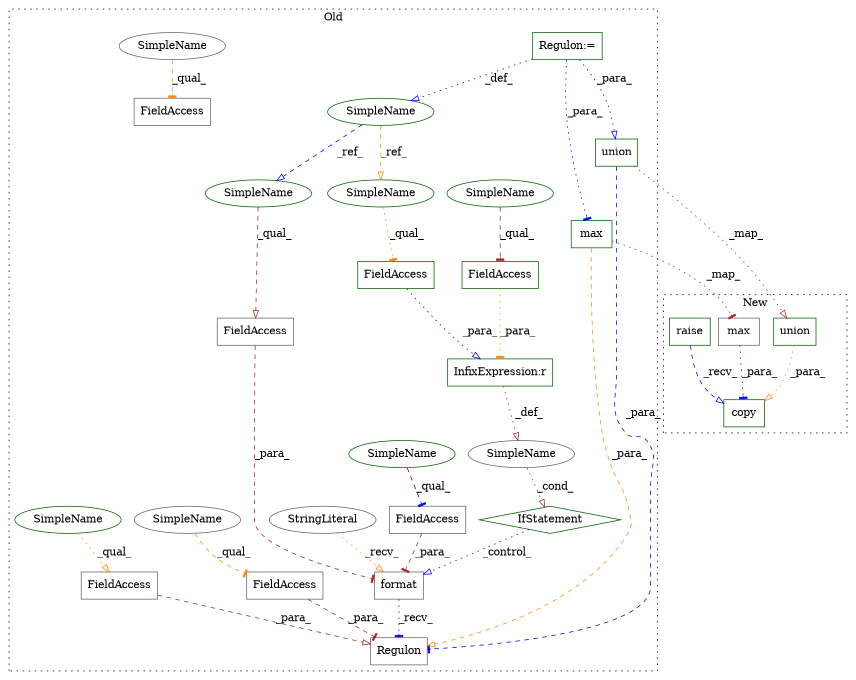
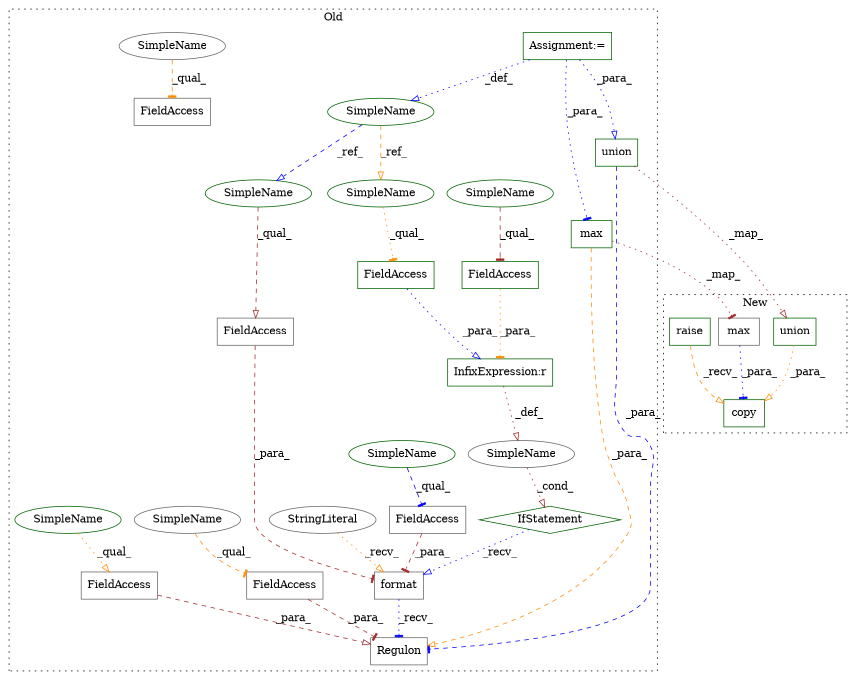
node "Regulon:=": label "Regulon:=" -> "Assignment:="
edge "raise" -> "copy": color blue -> darkorange
edge "IfStatement" -> "format": label "_control_" -> "_recv_"
